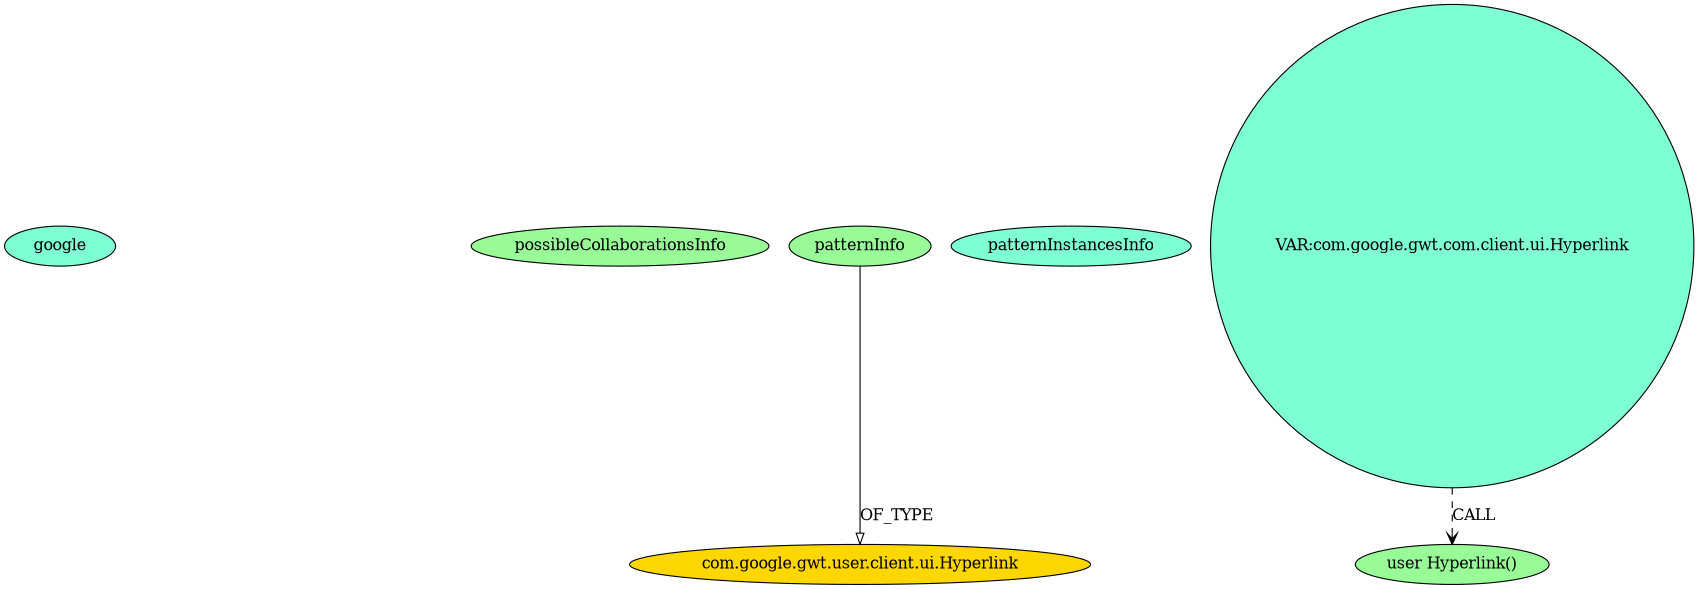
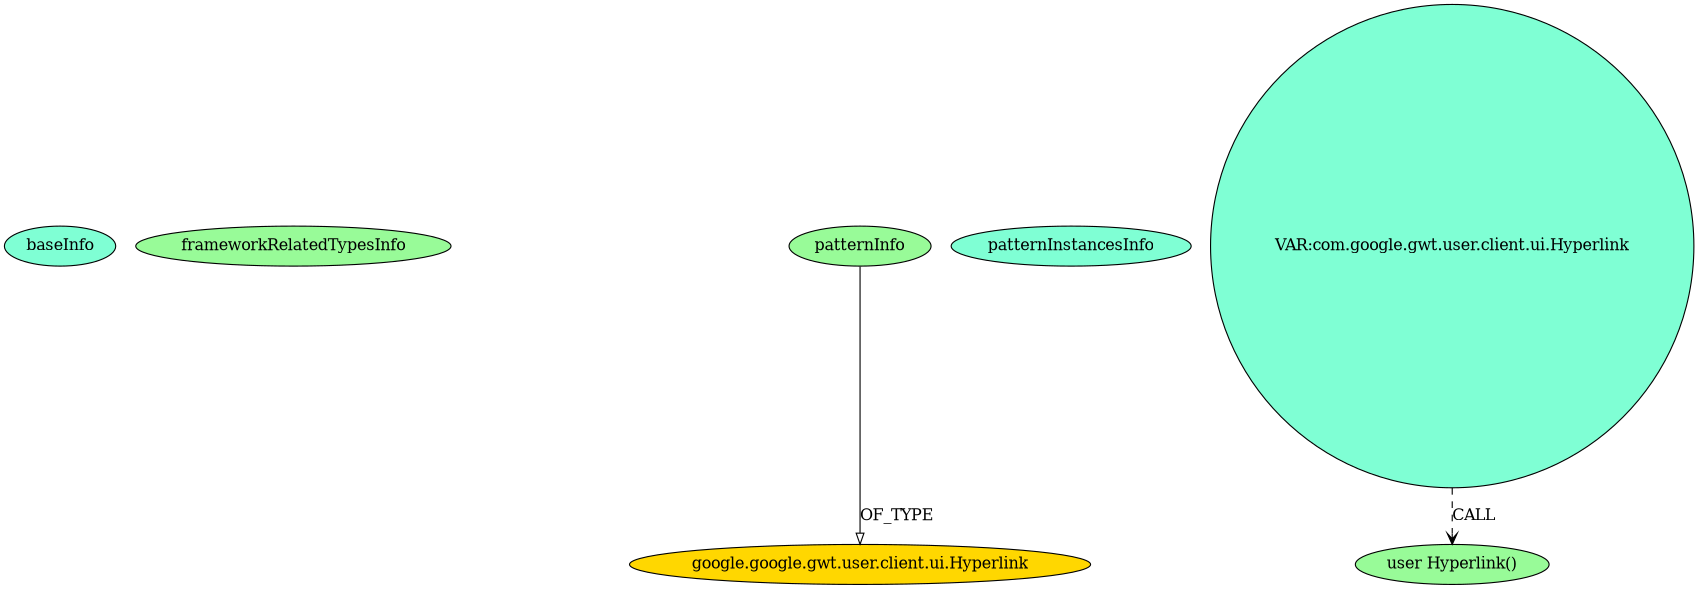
node "google": label "google" -> "baseInfo"
node "frameworkRelatedTypesInfo": added
node "possibleCollaborationsInfo": removed
node "VAR:com.google.gwt.com.client.ui.Hyperlink": label "VAR:com.google.gwt.com.client.ui.Hyperlink" -> "VAR:com.google.gwt.user.client.ui.Hyperlink"
node "com.google.gwt.user.client.ui.Hyperlink": label "com.google.gwt.user.client.ui.Hyperlink" -> "google.google.gwt.user.client.ui.Hyperlink"
